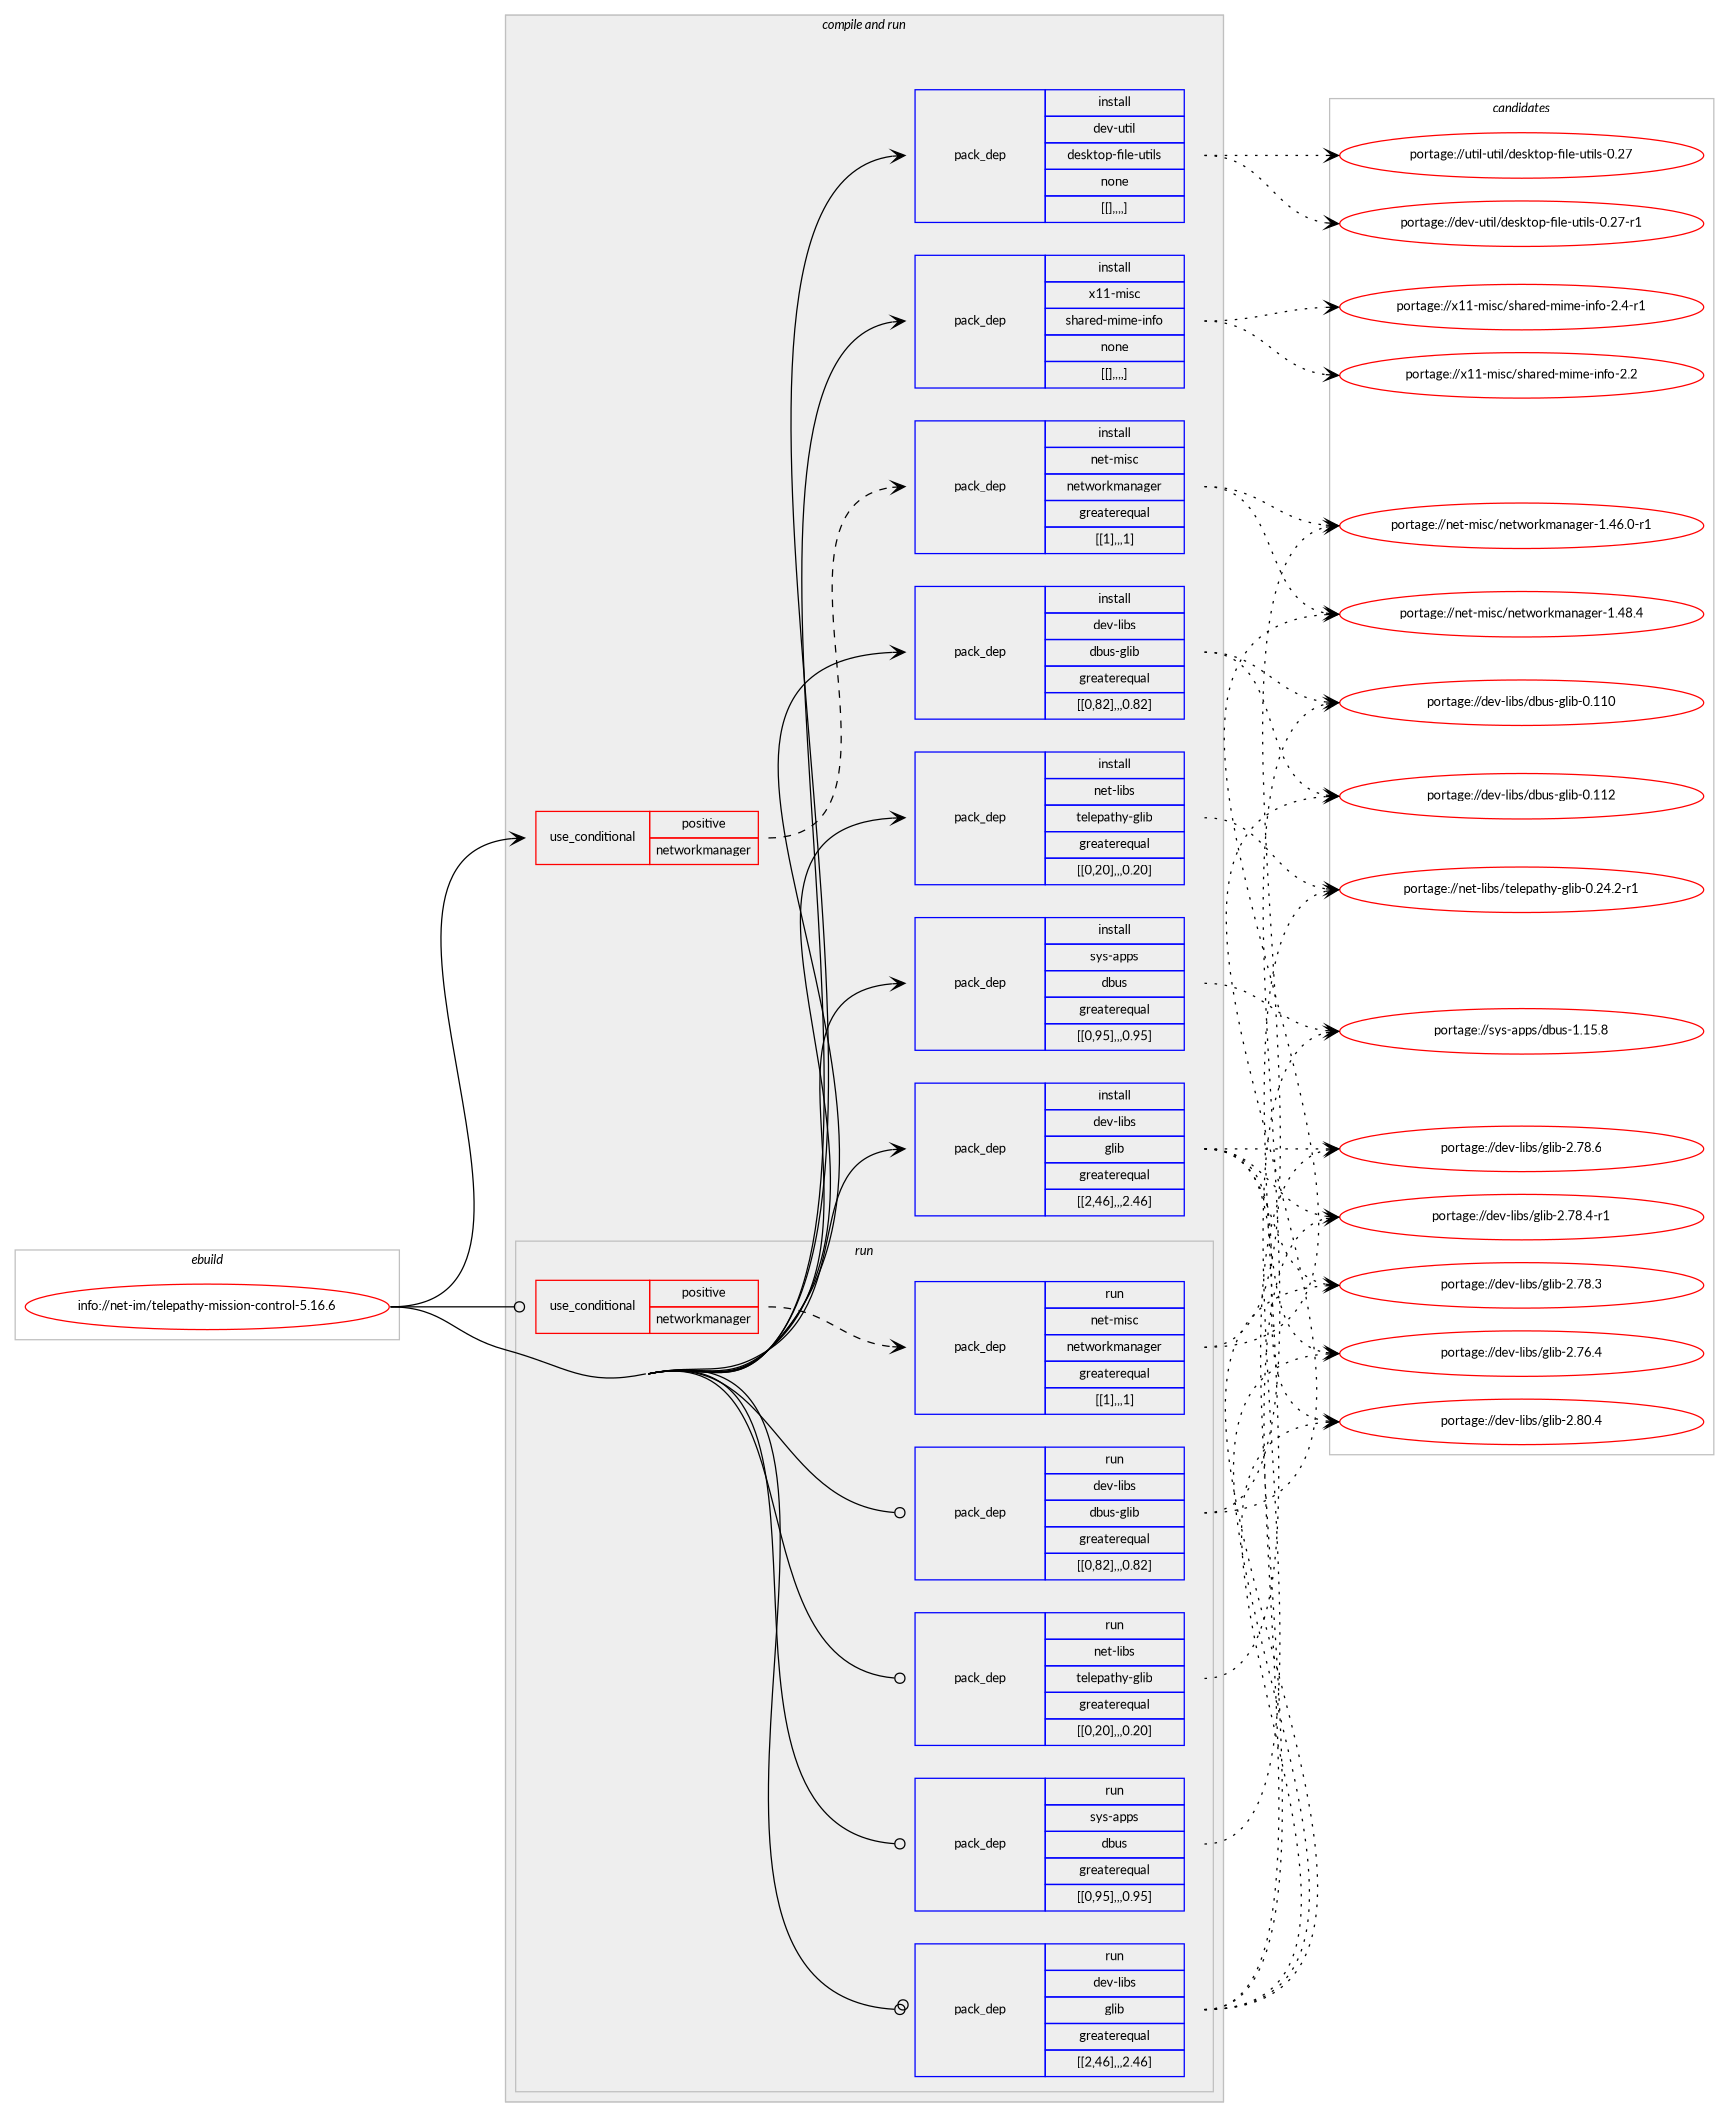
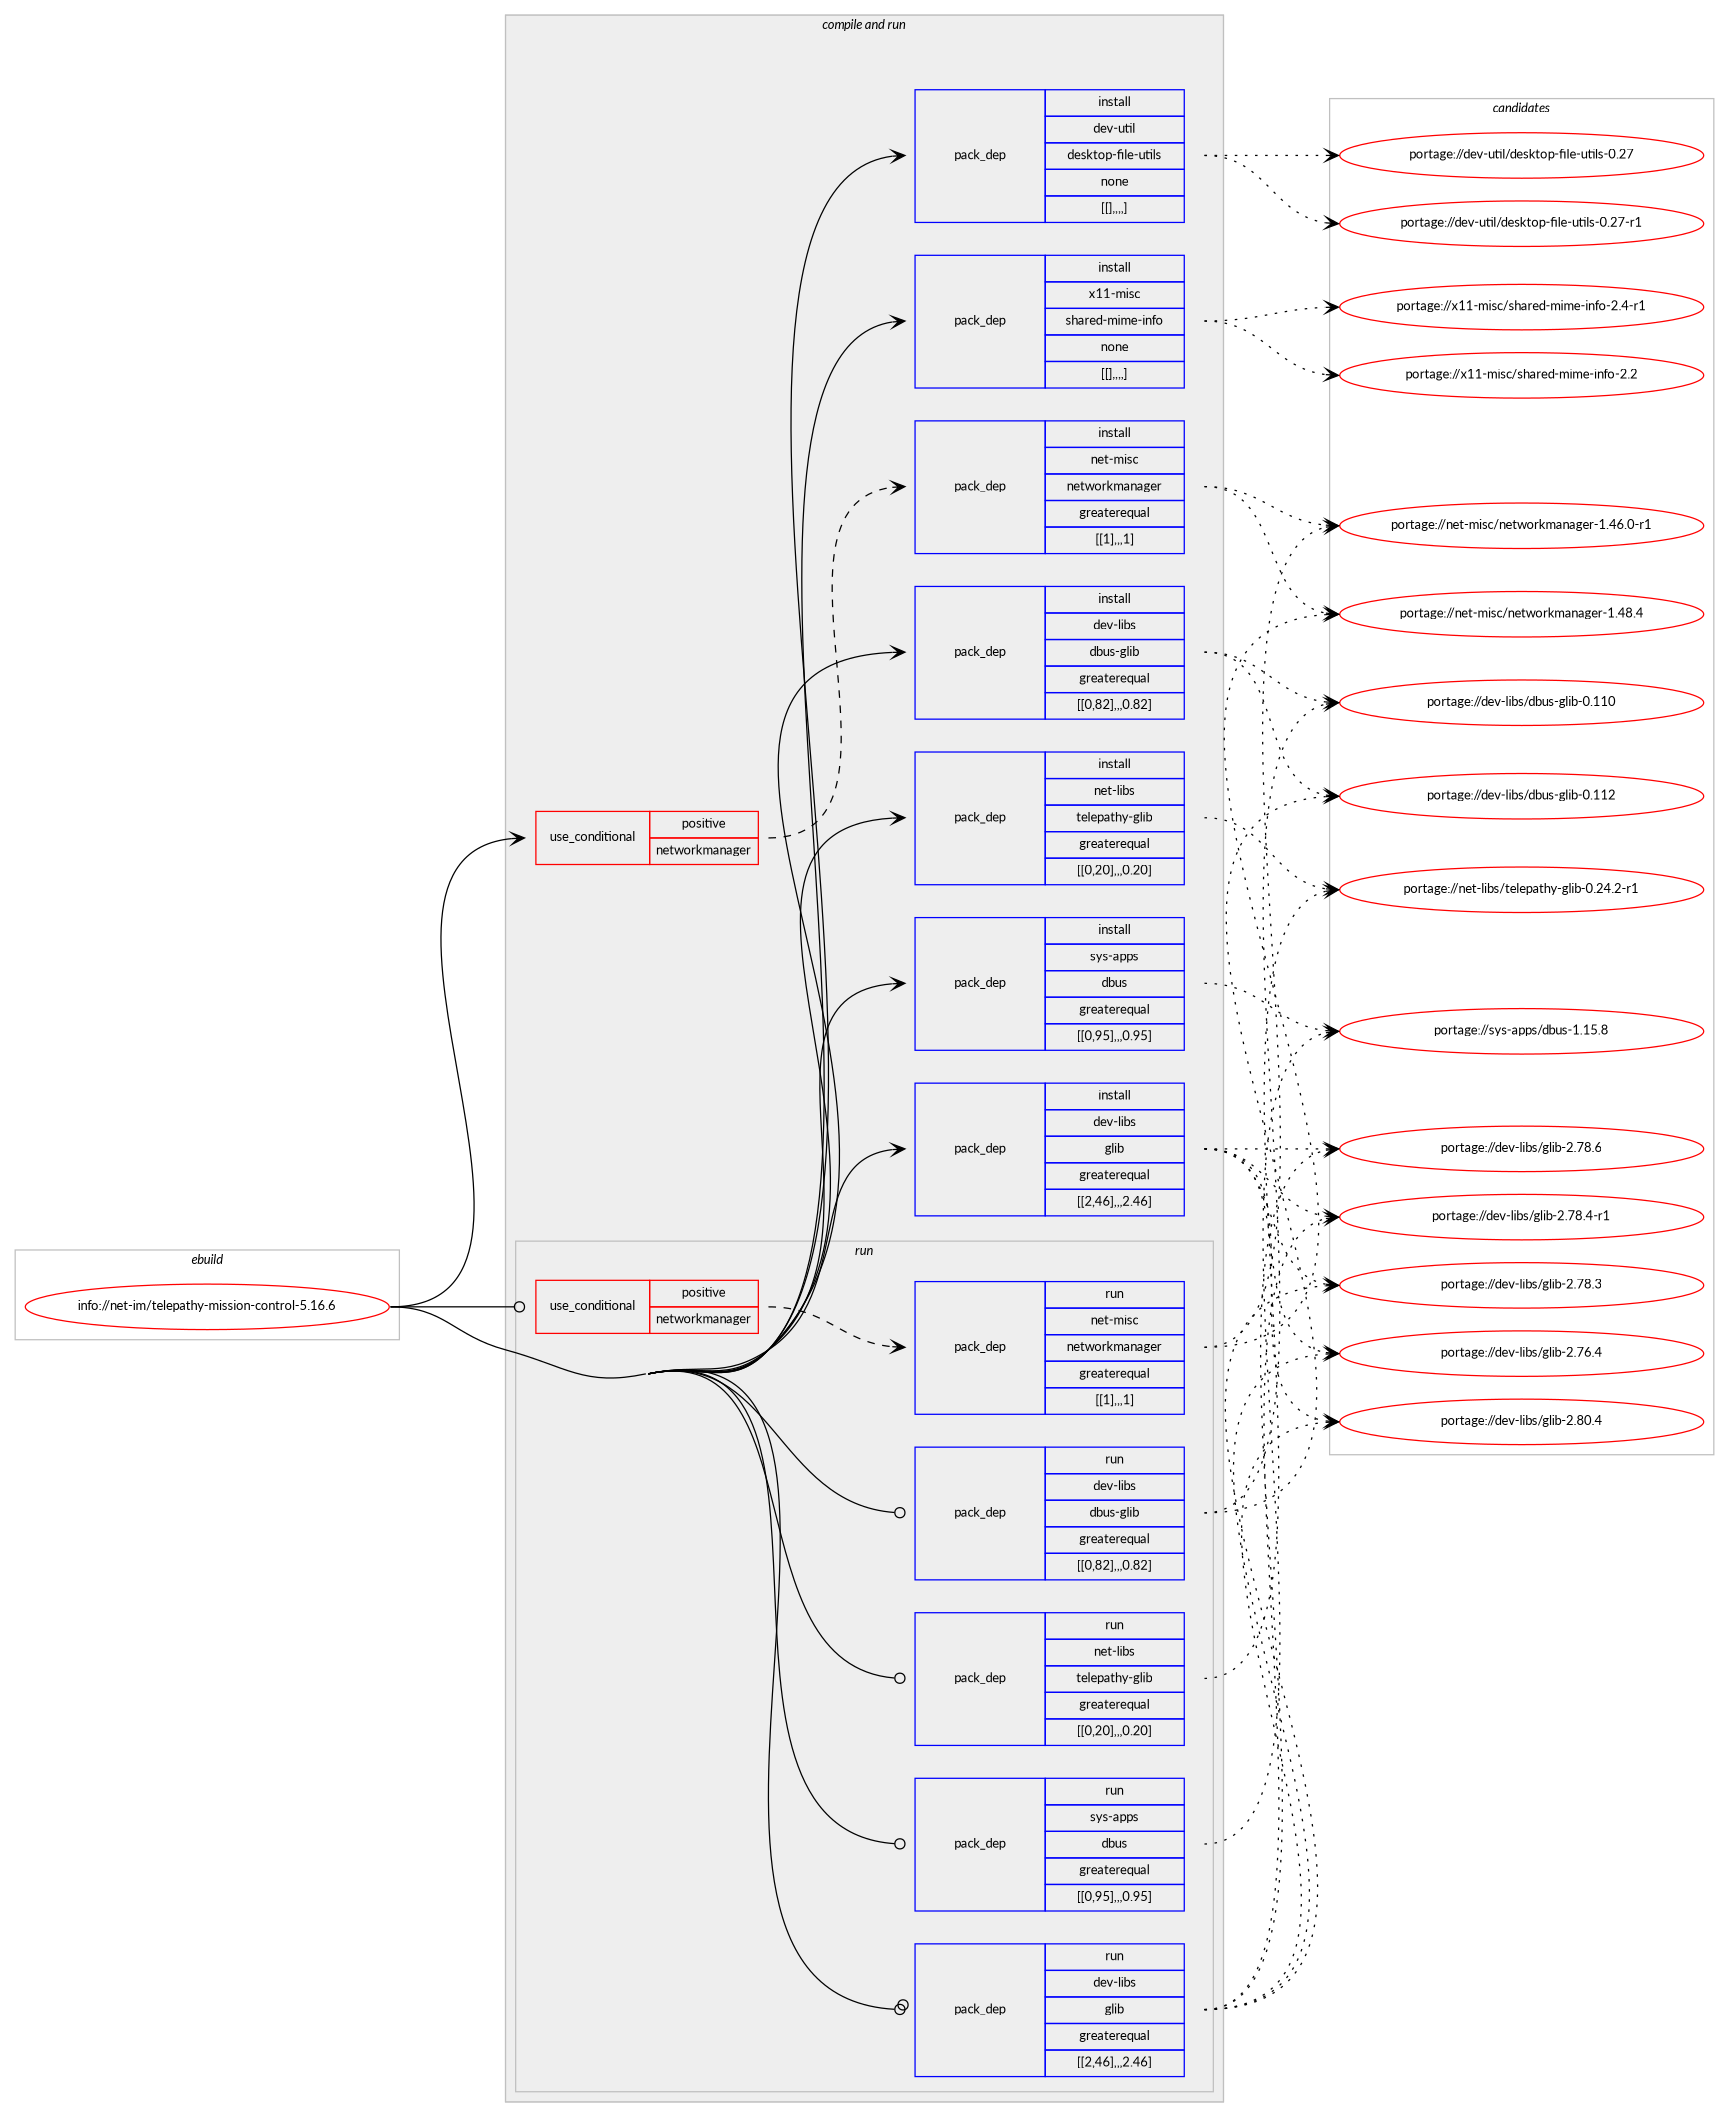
node "portage://util-util/desktop-file-utils-0.27": label "portage://util-util/desktop-file-utils-0.27" -> "portage://dev-util/desktop-file-utils-0.27"
